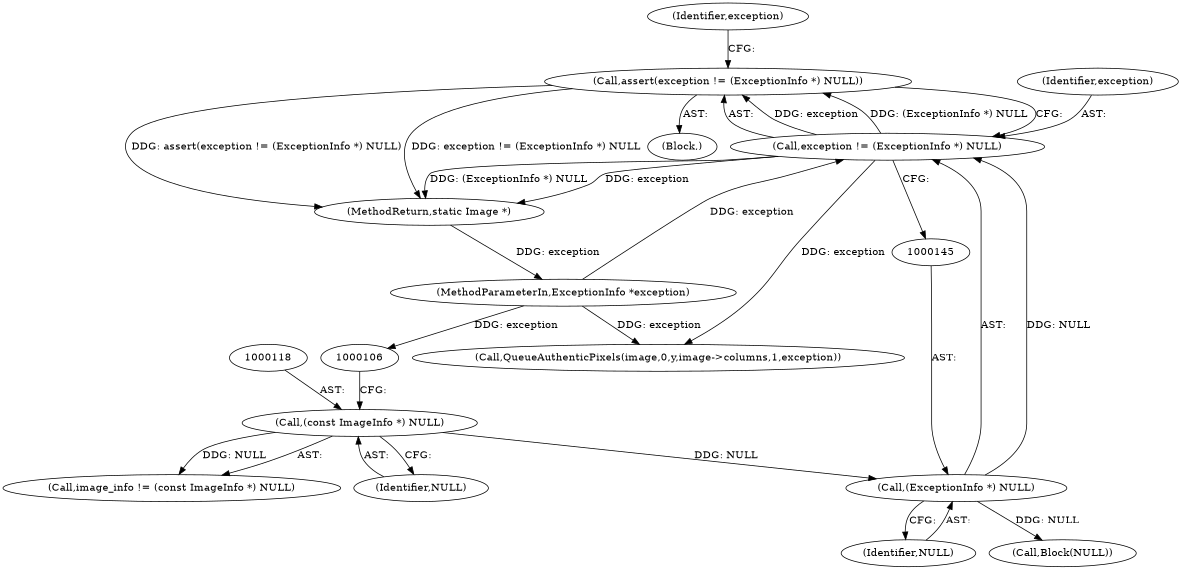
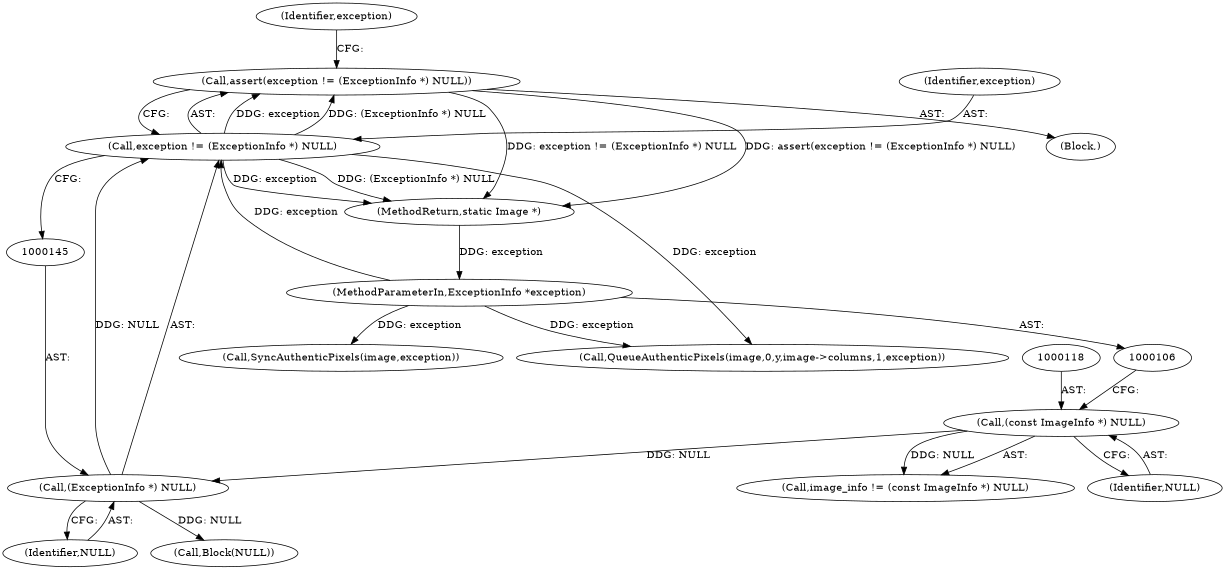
edge "(MethodParameterIn,ExceptionInfo *exception)" -> "1000106": label "DDG: exception" -> "AST: "
node "(Call,SyncAuthenticPixels(image,exception))": added
